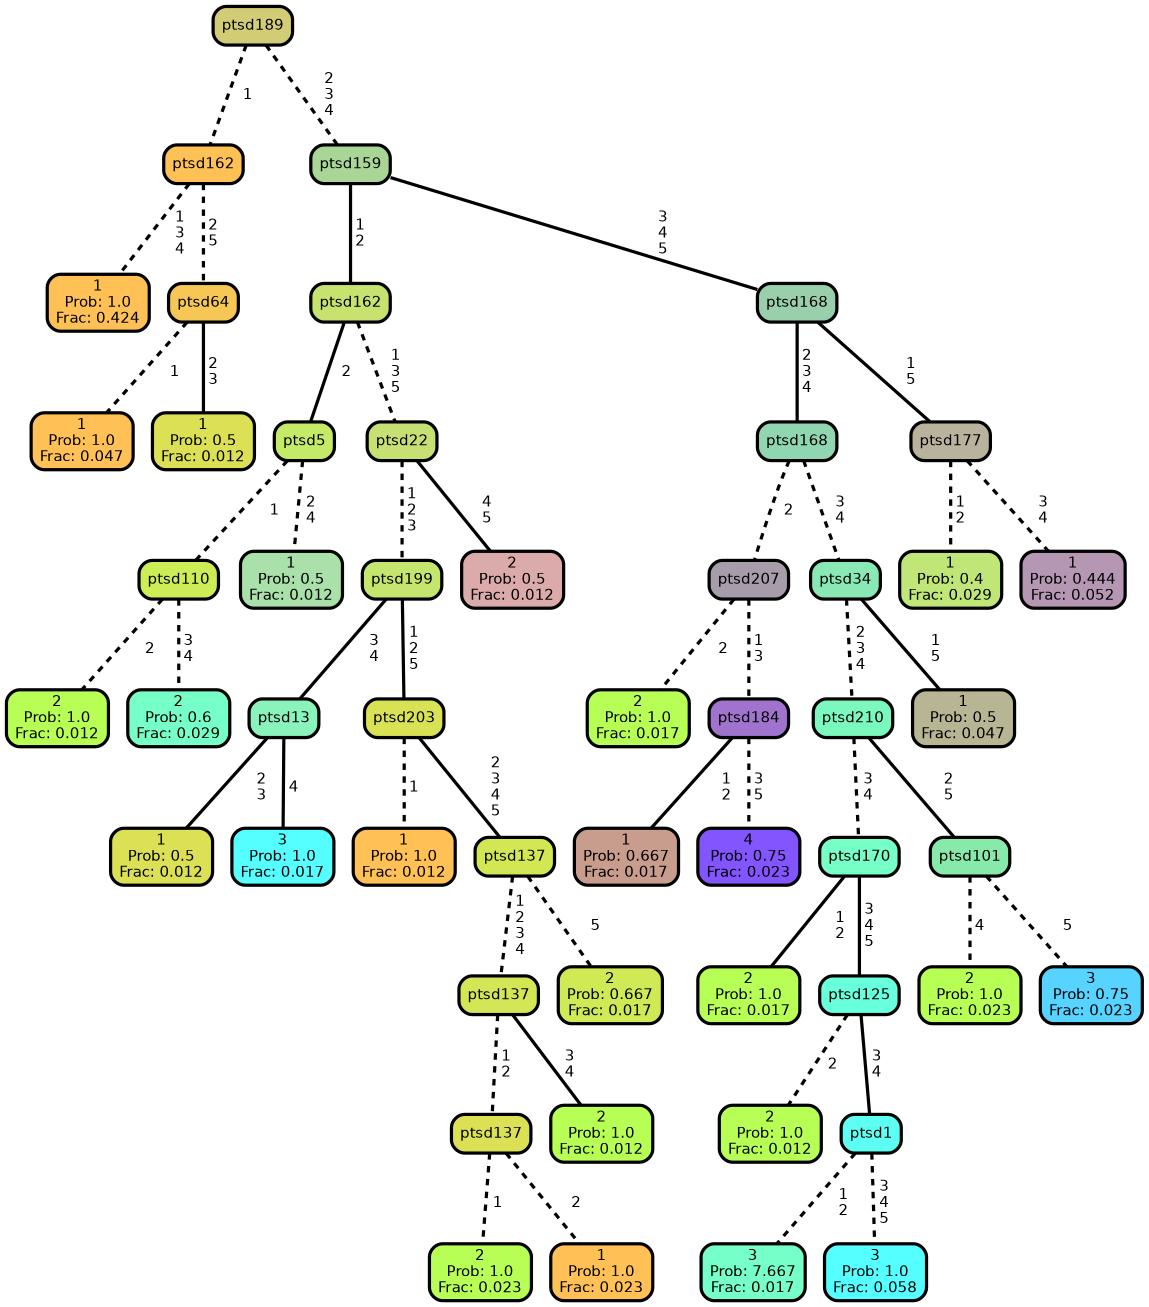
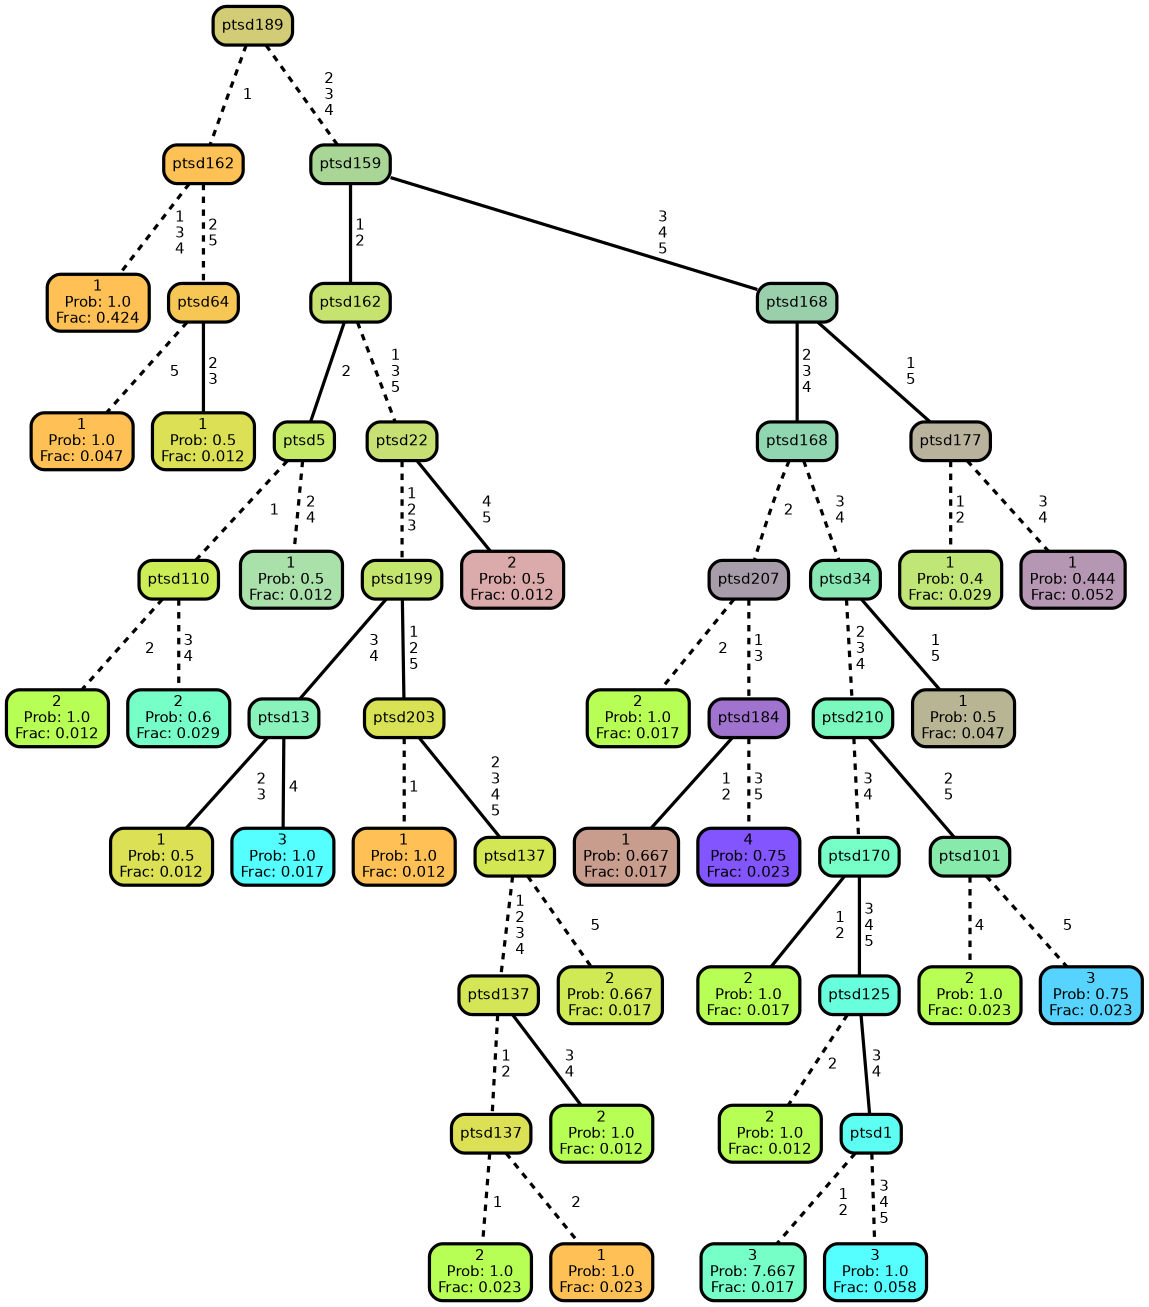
edge "ptsd64" -- "1 Prob: 1.0 Frac: 0.047": label " 1" -> " 5"
